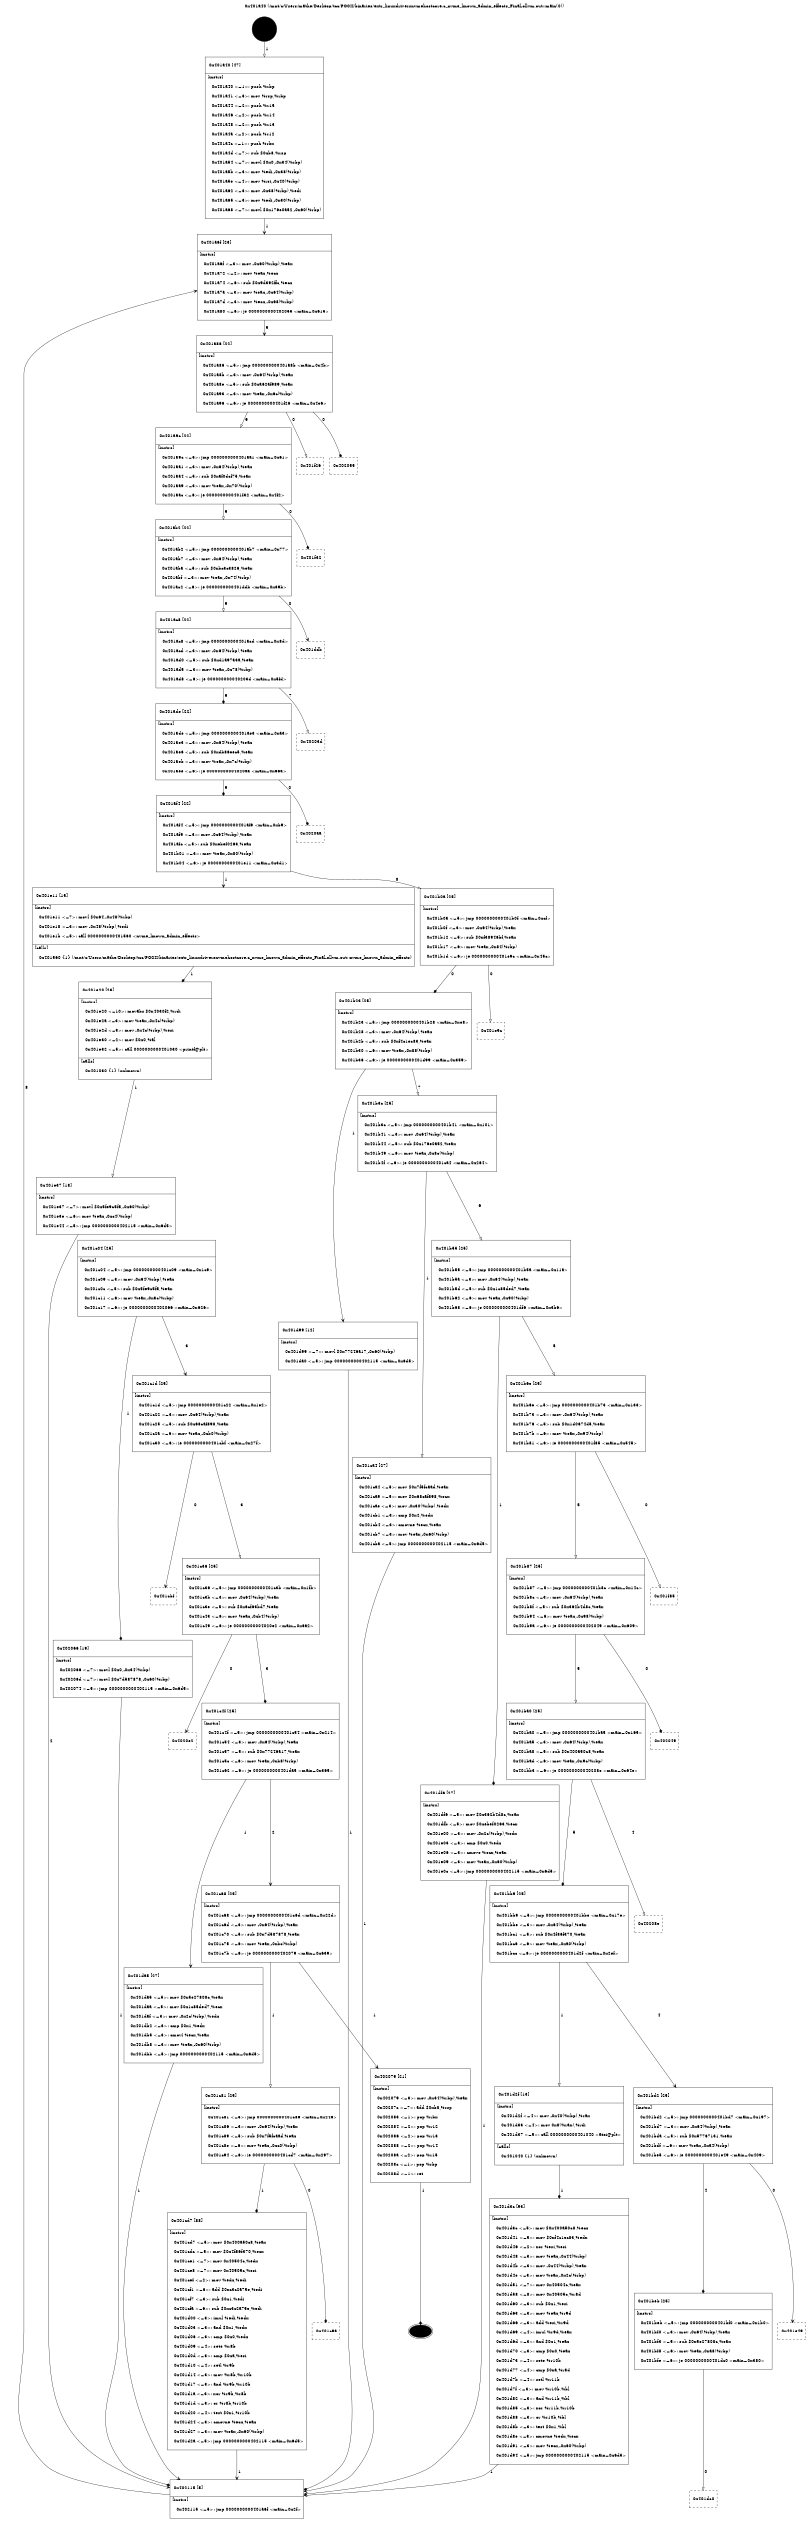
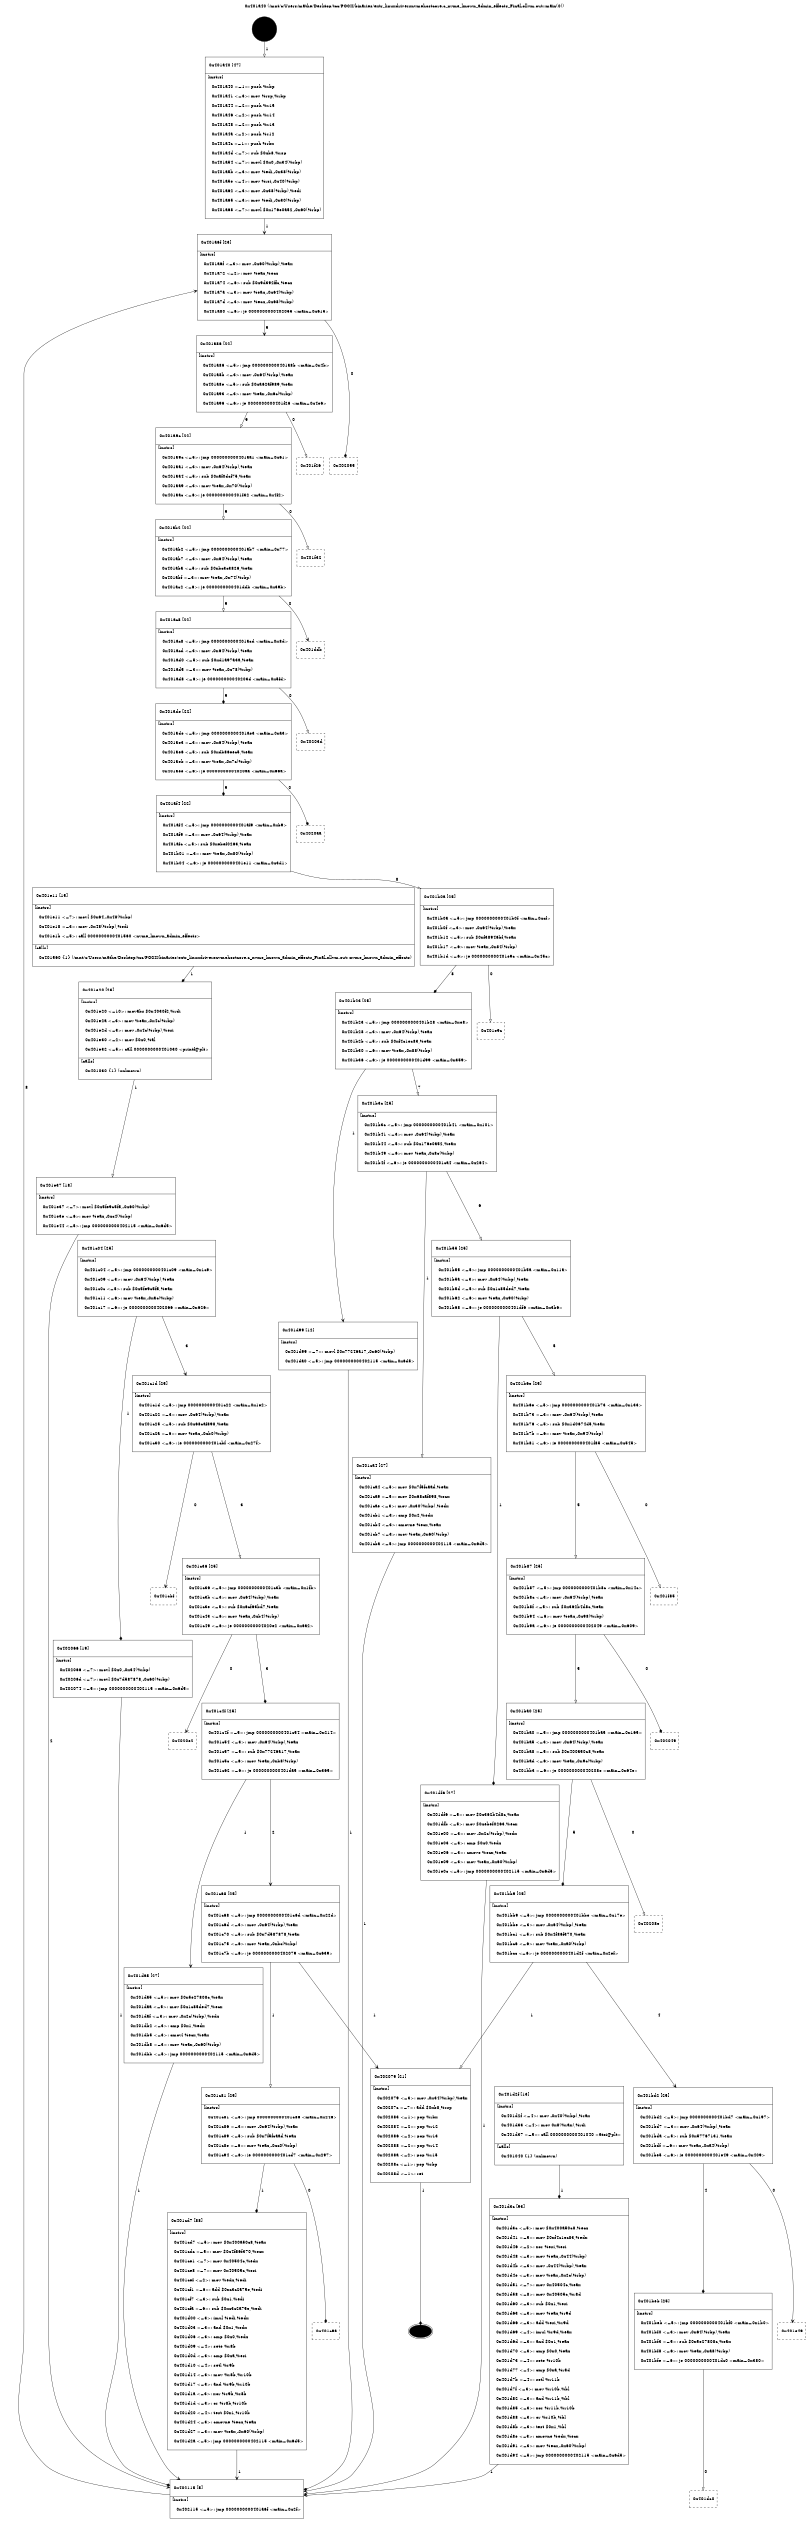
edge "0x401a86 [22]" -> "0x402055": now "0x401a6f [23]" -> "0x402055"
edge "0x401a9c [22]" -> "0x401f32": arrowhead diamond -> onormal
edge "0x401ac8 [22]" -> "0x40203d": label " 7" -> " 0"
edge "0x401af4 [22]" -> "0x401e11 [15]": removed, label "1"
edge "0x401b0a [25]" -> "0x401b23 [25]": label " 0" -> " 8"
edge "0x401ba0 [25]" -> "0x40208e": label " 4" -> " 0"
edge "0x401bb9 [25]" -> "0x401d2f [13]": now "0x401bb9 [25]" -> "0x402079 [21]"
